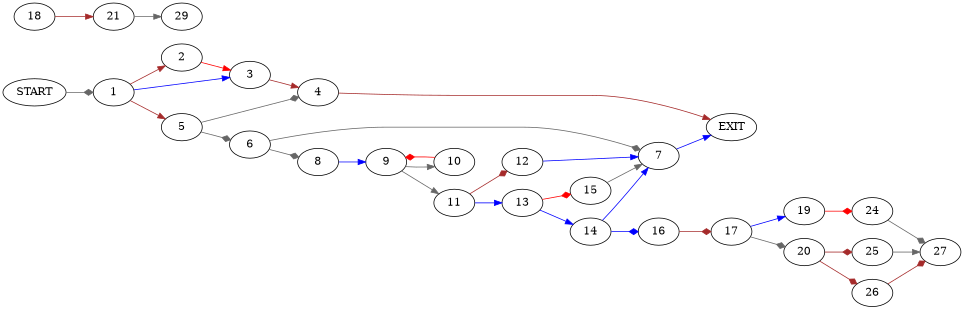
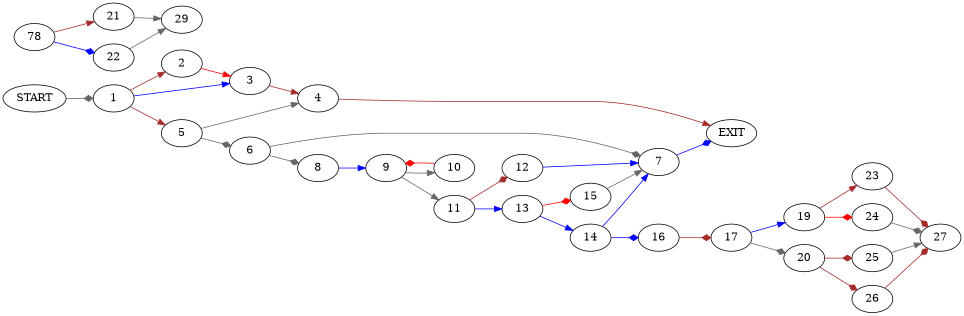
node "18": label "18" -> "78"
node "22": added
edge "5" -> "4": arrowhead diamond -> normal
edge "7" -> "EXIT": arrowhead normal -> diamond
node "23": added
